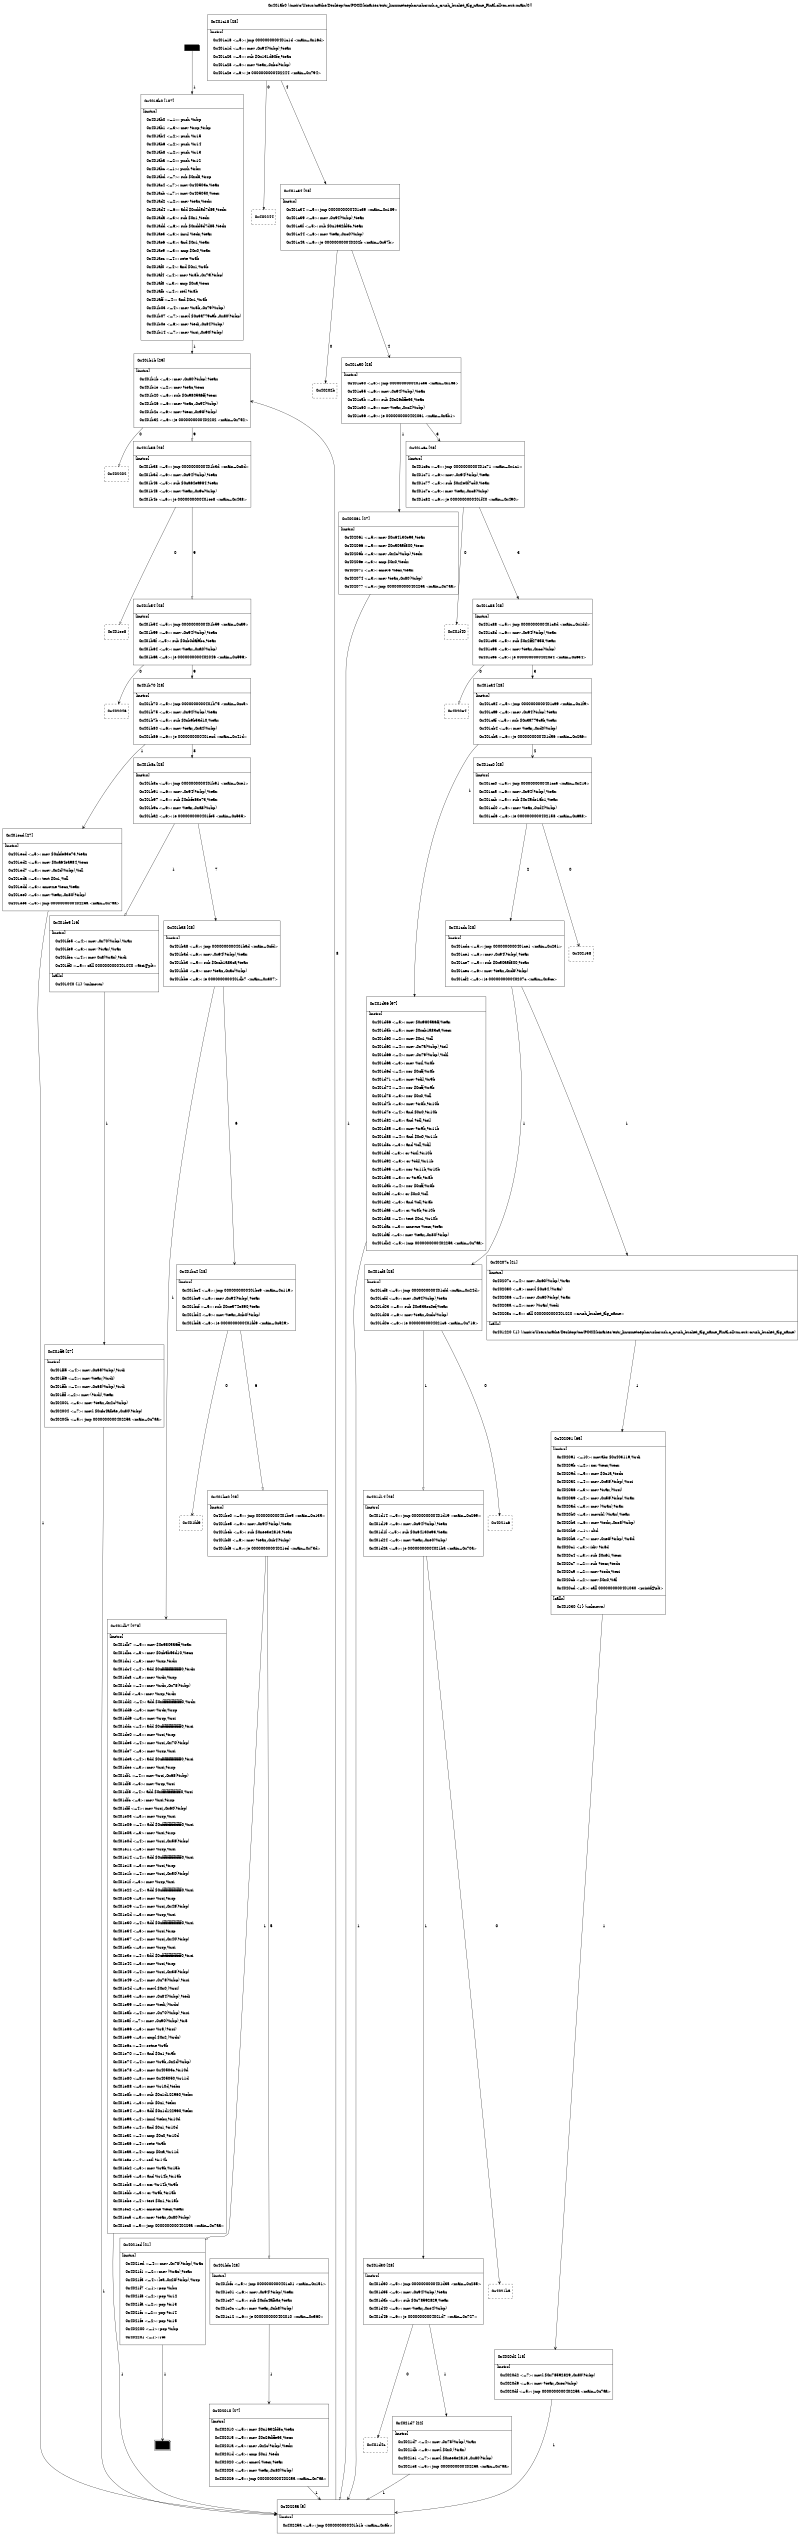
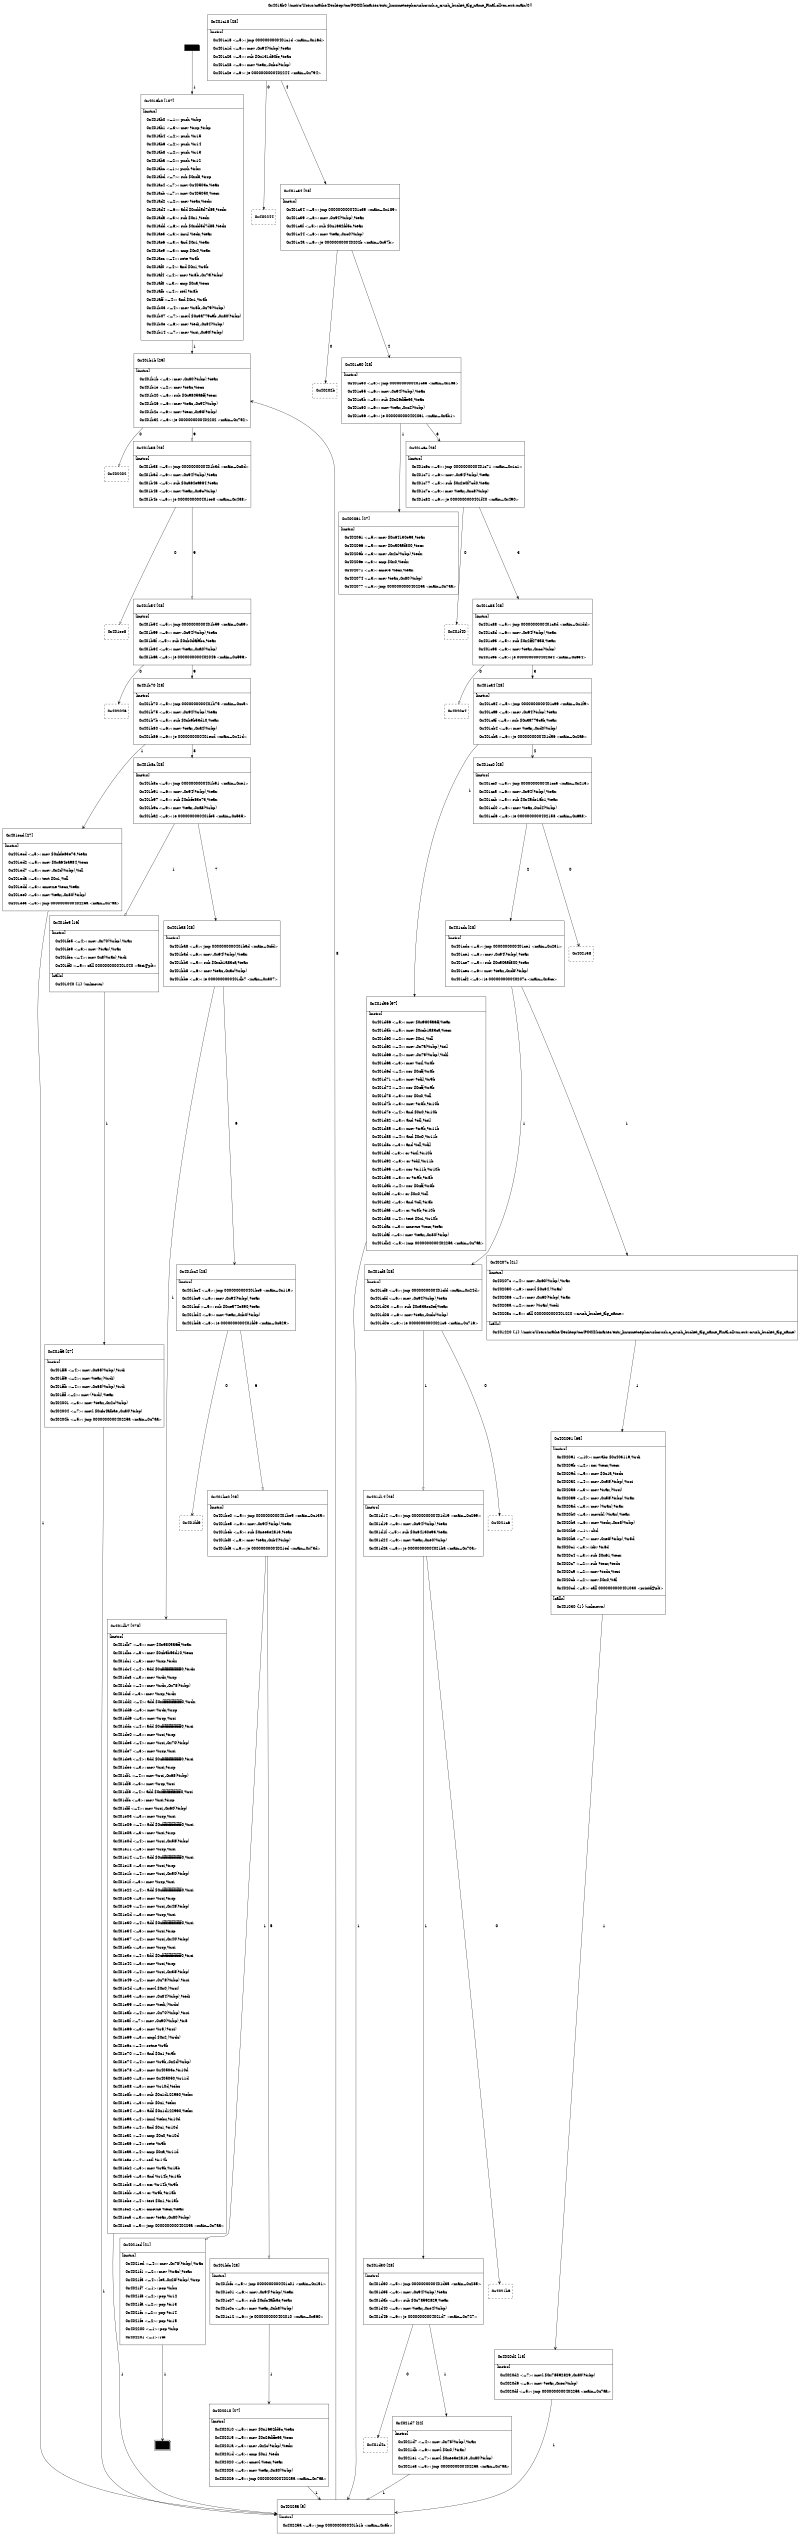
edge "0x402061 [27]" -> "0x40225a [5]": removed, label "1"
